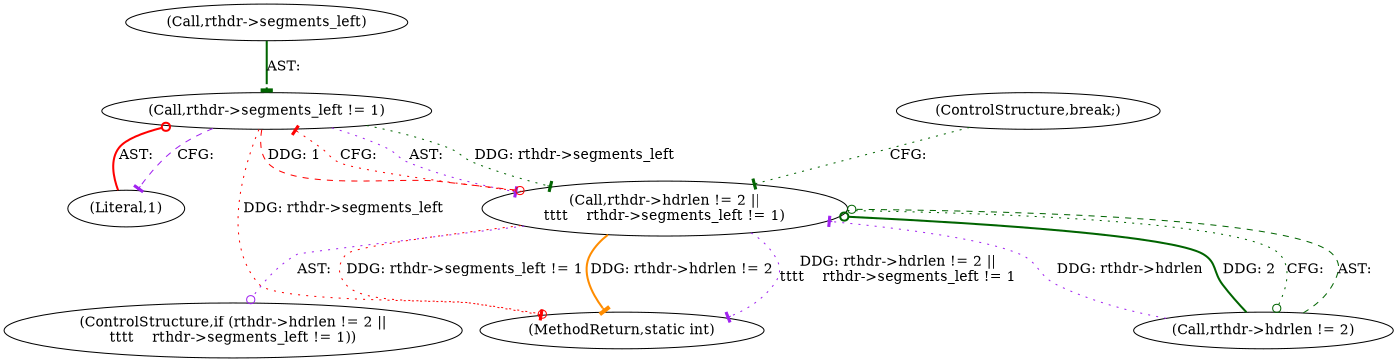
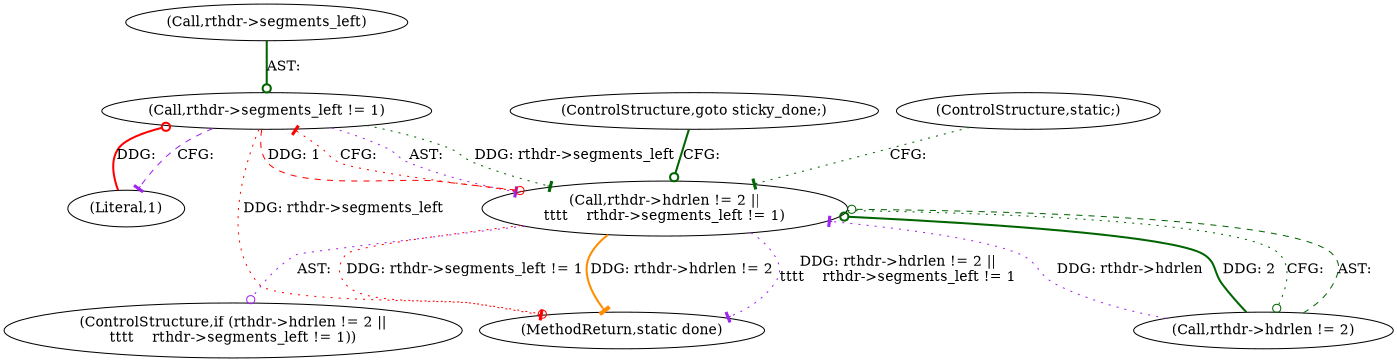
edge "(Call,rthdr->segments_left)" -> "(Call,rthdr->segments_left != 1)": arrowhead tee -> odot
node "(ControlStructure,goto sticky_done;)": added
node "(ControlStructure,break;)": label "(ControlStructure,break;)" -> "(ControlStructure,static;)"
edge "(Literal,1)" -> "(Call,rthdr->segments_left != 1)": label "AST: " -> "DDG: "
node "(MethodReturn,static int)": label "(MethodReturn,static int)" -> "(MethodReturn,static done)"
